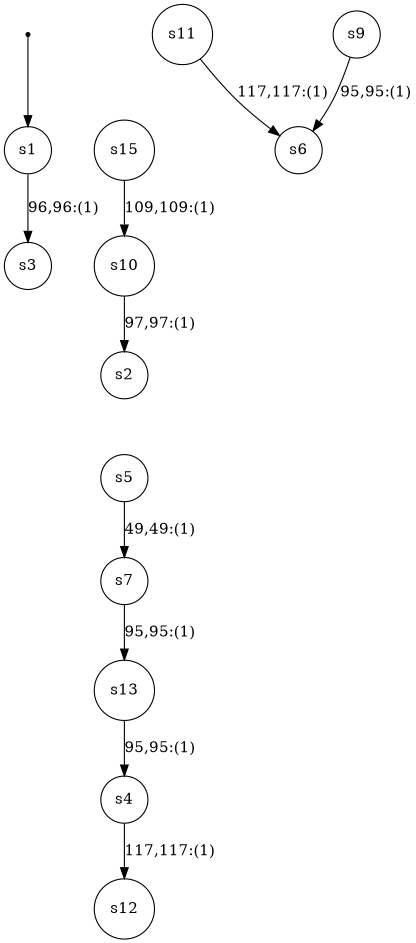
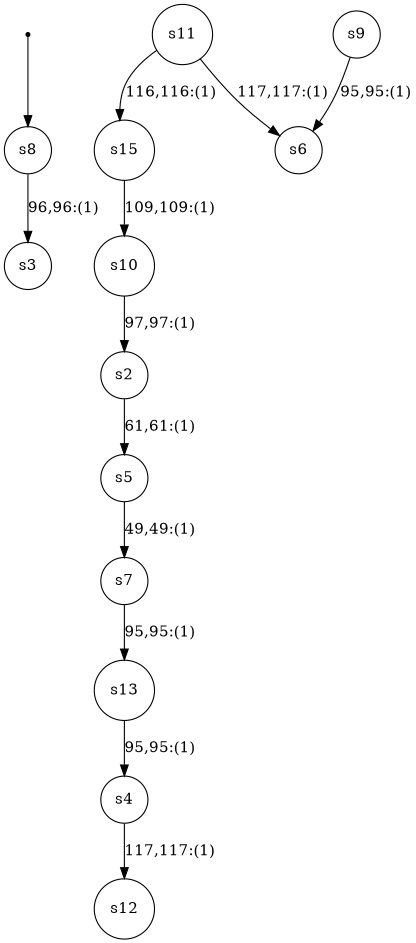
edge "s11" -> "s15": added, label "116,116:(1)"
node "s1": label "s1" -> "s8"
edge "s2" -> "s5": added, label "61,61:(1)"
